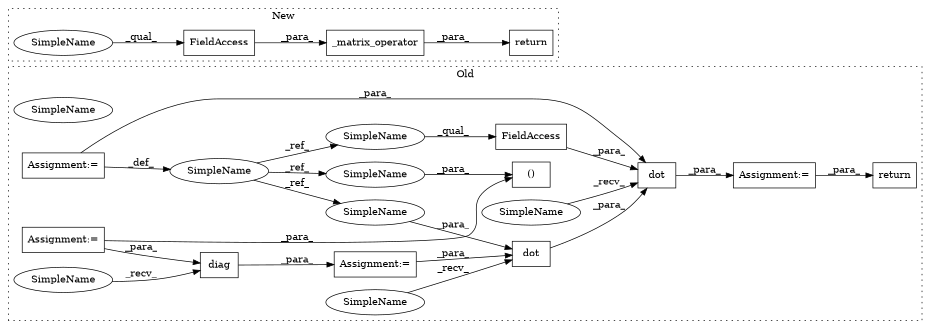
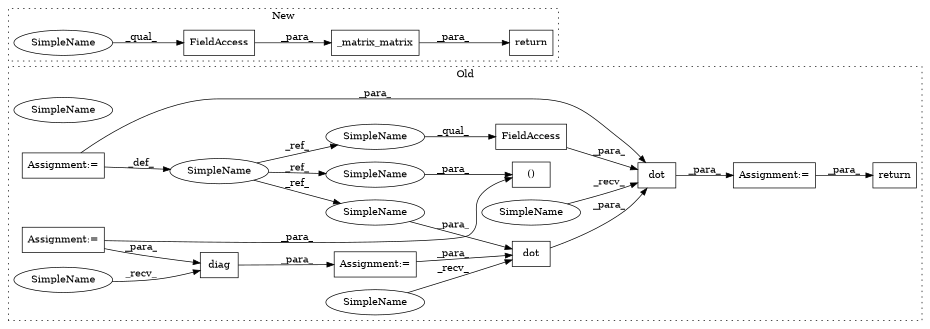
node "_matrix_operator": label "_matrix_operator" -> "_matrix_matrix"
